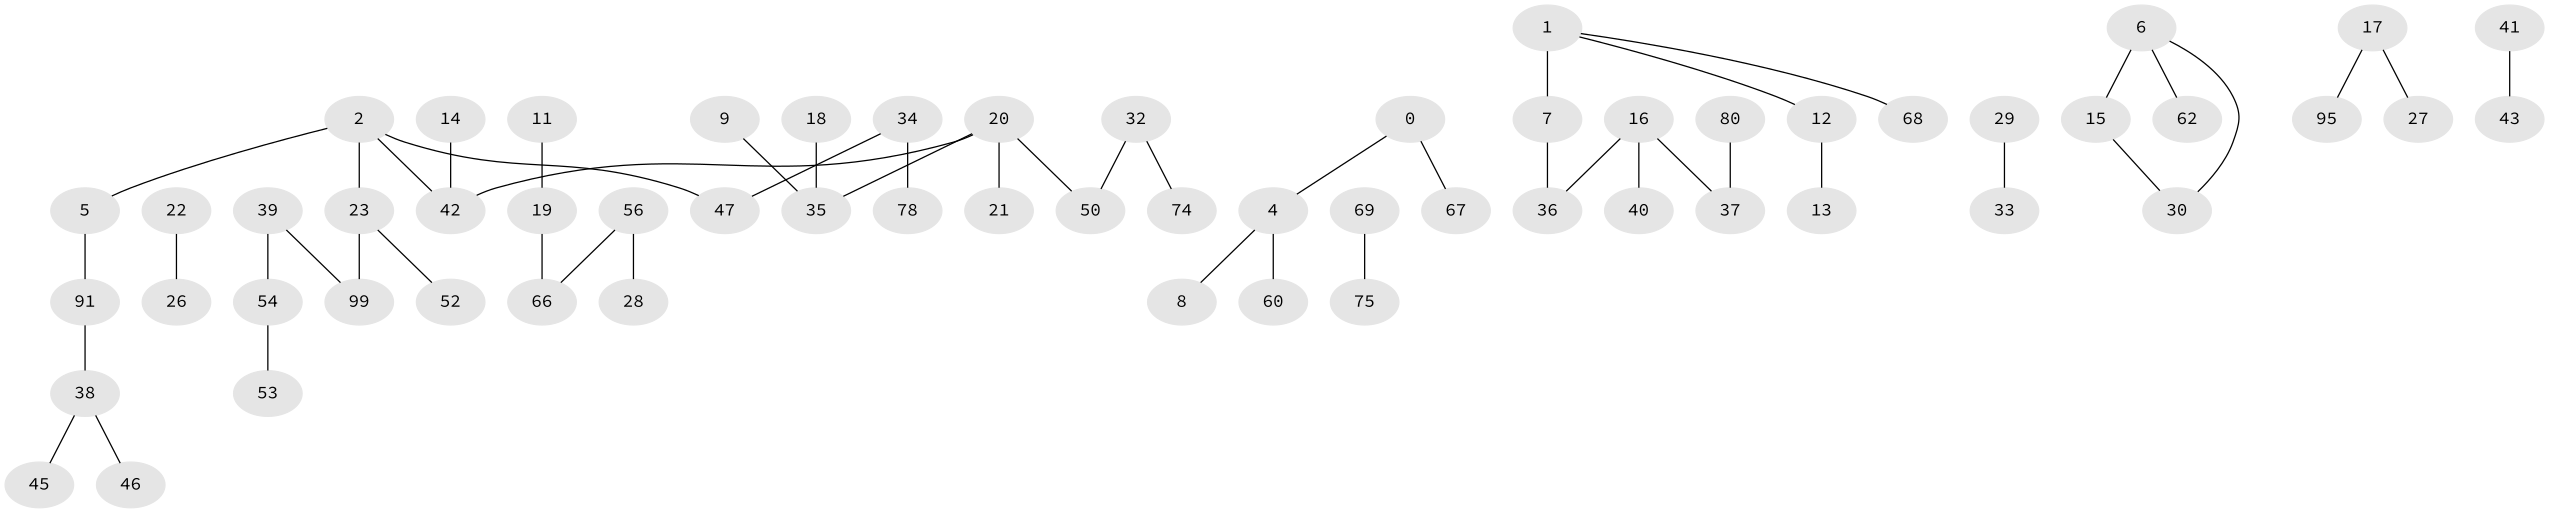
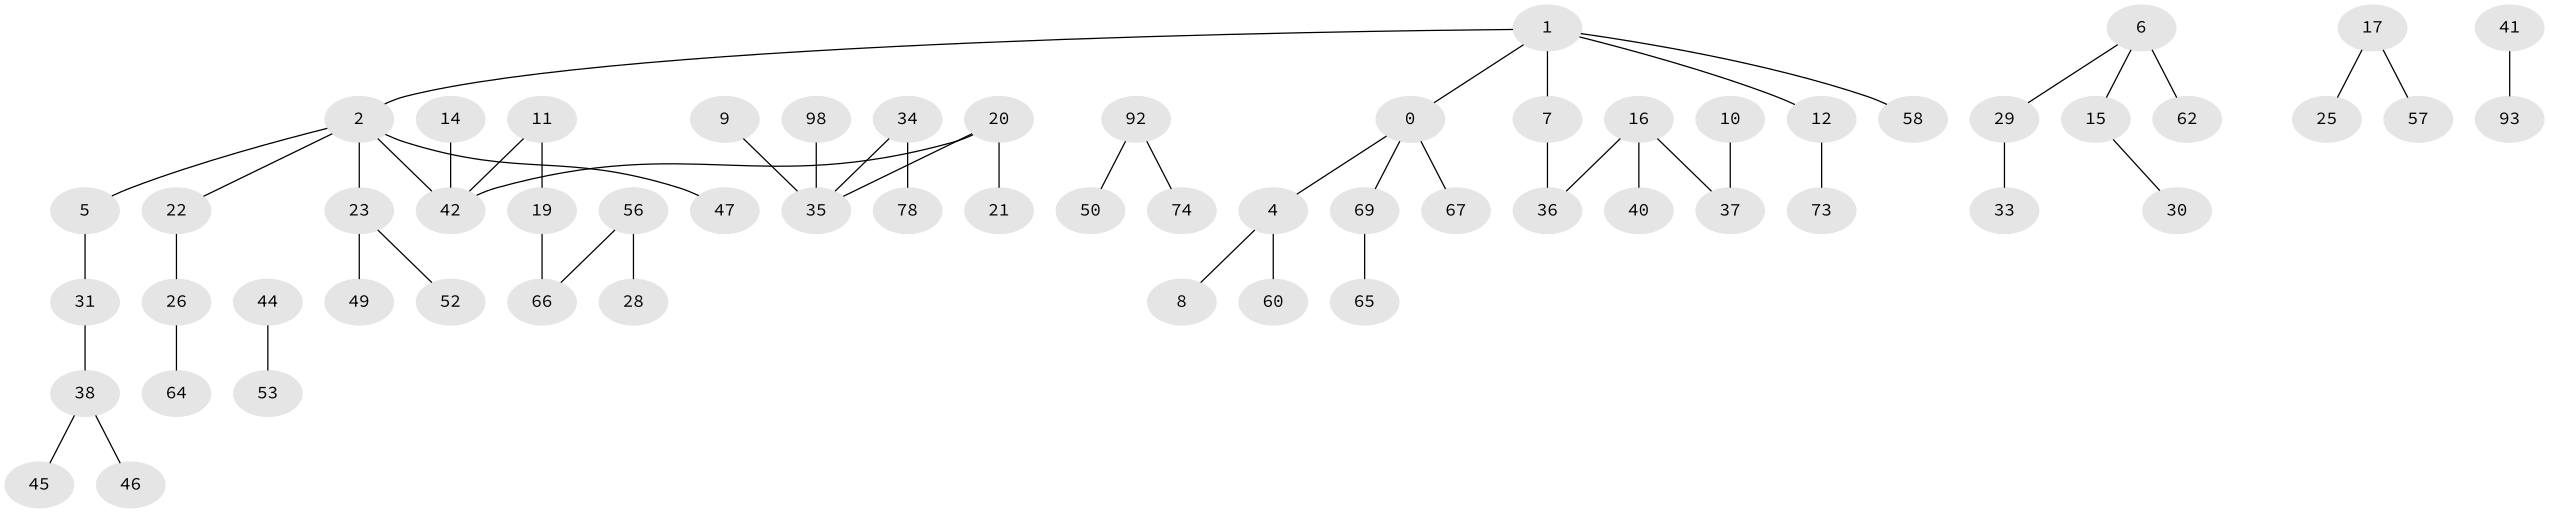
edge "1" -- "2": added
edge "1" -- "0": added
edge "6" -- "30": now "6" -- "29"
node "18": label "18" -> "98"
node "32": label "32" -> "92"
node "80": label "80" -> "10"
node "68": label "68" -> "58"
node "95": label "95" -> "25"
node "27": label "27" -> "57"
node "43": label "43" -> "93"
edge "34" -- "47": now "34" -- "35"
edge "2" -- "22": added
edge "20" -- "50": removed
edge "0" -- "69": added
edge "11" -- "42": added
node "39": removed
node "13": label "13" -> "73"
node "91": label "91" -> "31"
node "54": label "54" -> "44"
node "99": label "99" -> "49"
node "75": label "75" -> "65"
node "64": added
